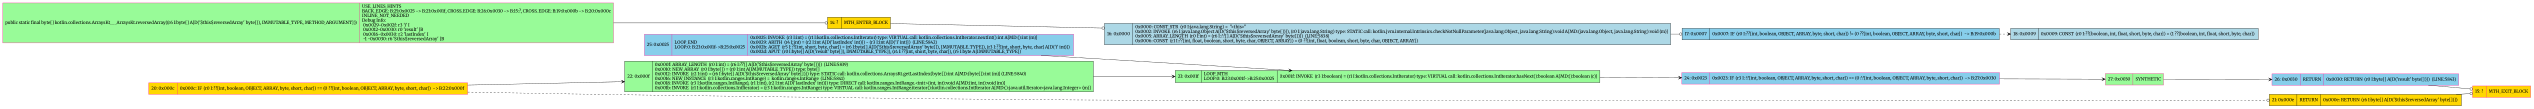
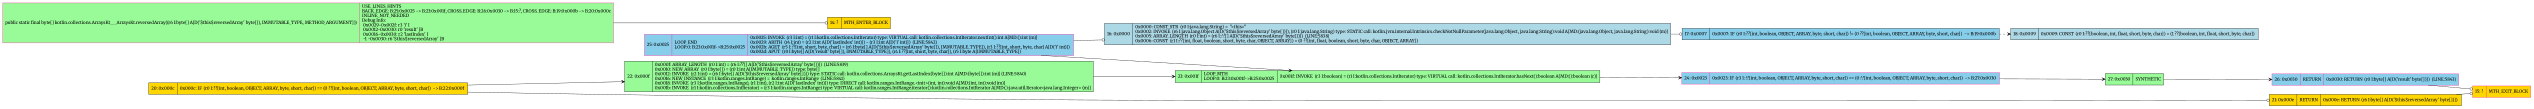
edge "14: ?" -> "16: 0x0000": now "25: 0x0025" -> "16: 0x0000"
node "27: 0x0030": color deeppink -> black
node "20: 0x000c": color deeppink -> black
edge "20: 0x000c" -> "21: 0x000e": style dashed -> solid
